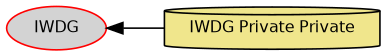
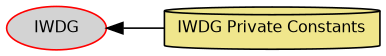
node "IWDG Private Private": label "IWDG Private Private" -> "IWDG Private Constants"
